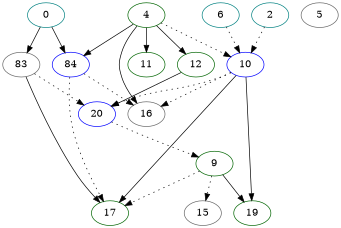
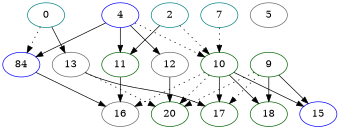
node "4": color darkgreen -> blue
node "6": label "6" -> "7"
edge "0" -> "84": style solid -> dotted
edge "2" -> "11": added
edge "4" -> "16": now "11" -> "16"
node "83": label "83" -> "13"
node "12": color darkgreen -> gray40
node "10": color blue -> darkgreen
edge "10" -> "15": added
edge "84" -> "16": style dotted -> solid
node "20": color blue -> darkgreen
edge "84" -> "17": removed
edge "20" -> "9": reversed
edge "9" -> "15": style dotted -> solid
node "15": color gray40 -> blue
node "19": label "19" -> "18"
